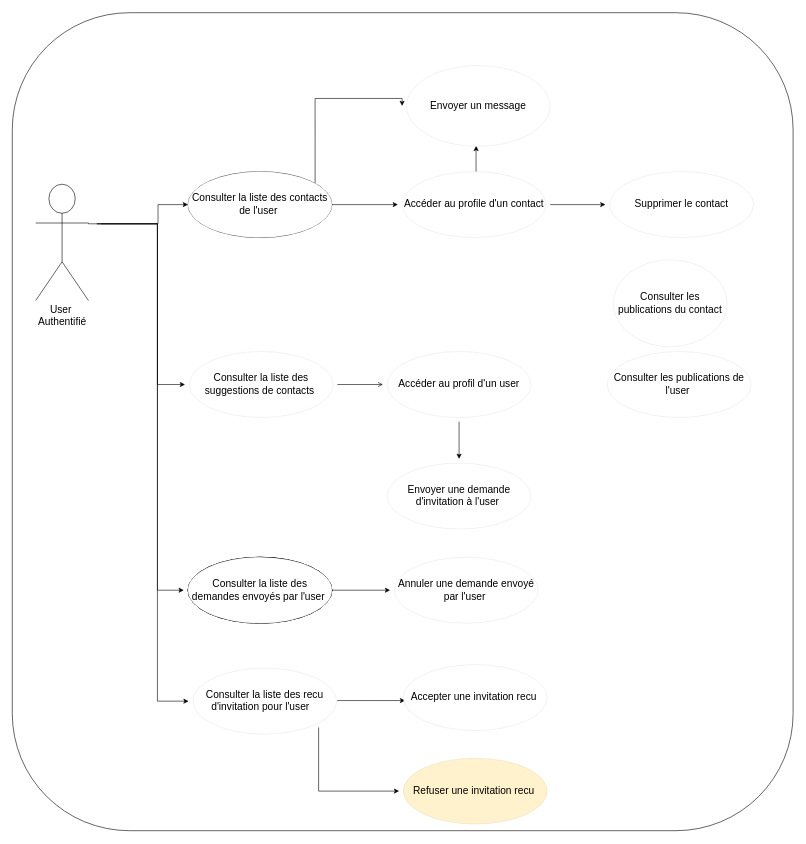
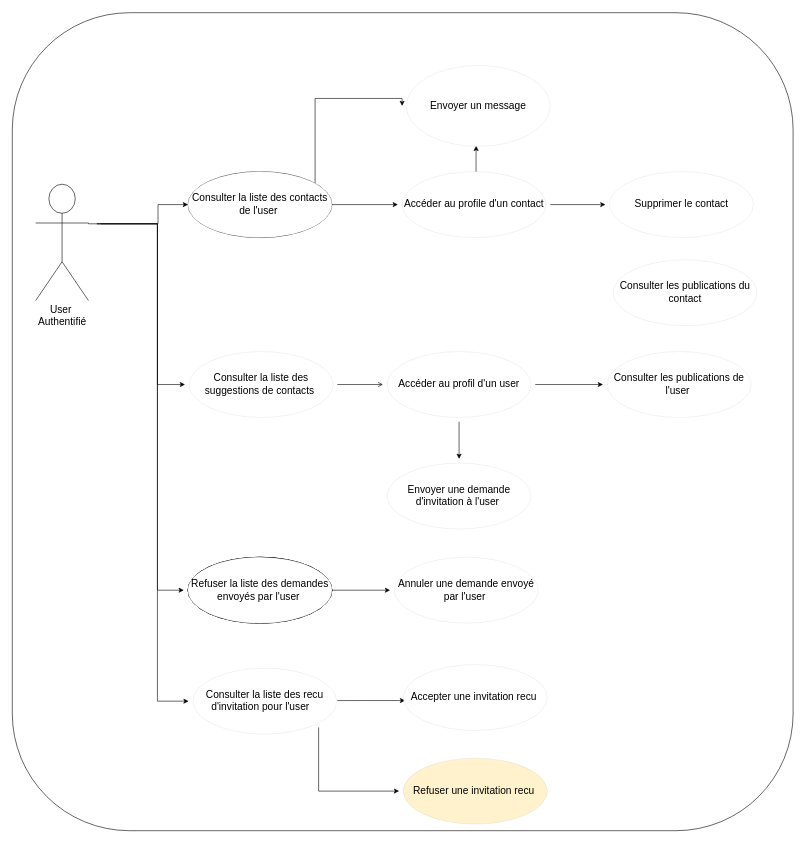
node "Consulter les publications du contact": size 114x87 -> 144x66
edge "Accéder au profil d'un user" -> "Consulter les publications de l'user": added
node "Consulter la liste des demandes envoyés par l'user": label "Consulter la liste des demandes envoyés par l'user" -> "Refuser la liste des demandes envoyés par l'user"
